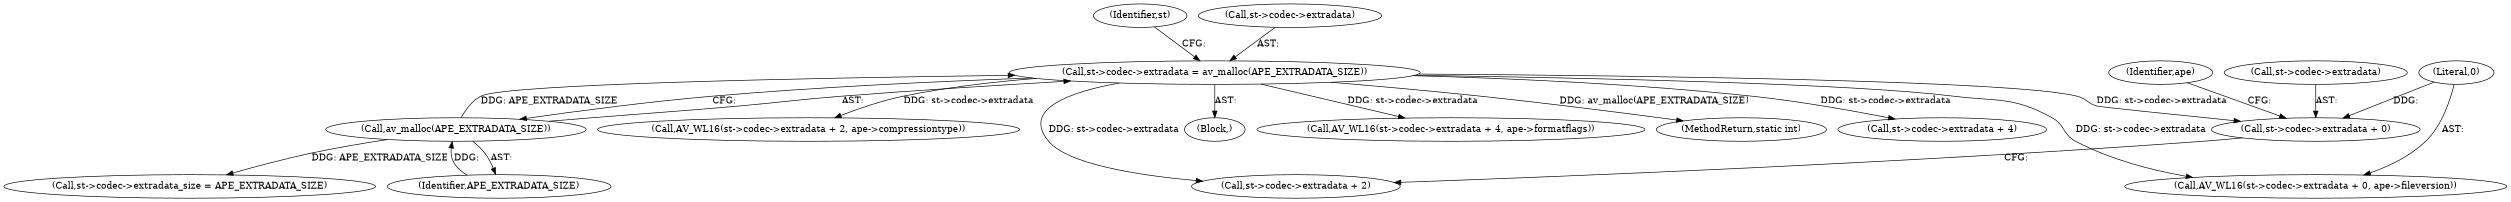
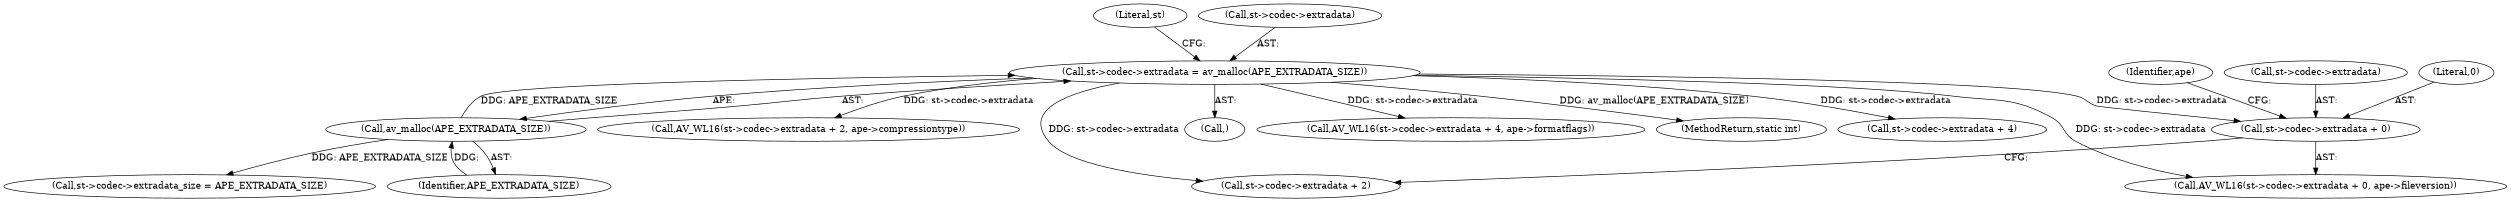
node "(Identifier,st)": label "(Identifier,st)" -> "(Literal,st)"
edge "(Call,st->codec->extradata = av_malloc(APE_EXTRADATA_SIZE))" -> "(Call,av_malloc(APE_EXTRADATA_SIZE))": label "CFG: " -> "APE: "
edge "(Literal,0)" -> "(Call,st->codec->extradata + 0)": label "DDG: " -> "AST: "
node "(Block,)": label "(Block,)" -> "(Call,)"
edge "(Literal,0)" -> "(Call,AV_WL16(st->codec->extradata + 0, ape->fileversion))": now "(Call,st->codec->extradata + 0)" -> "(Call,AV_WL16(st->codec->extradata + 0, ape->fileversion))"
